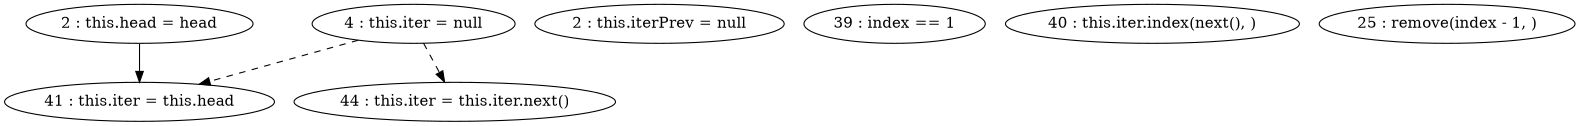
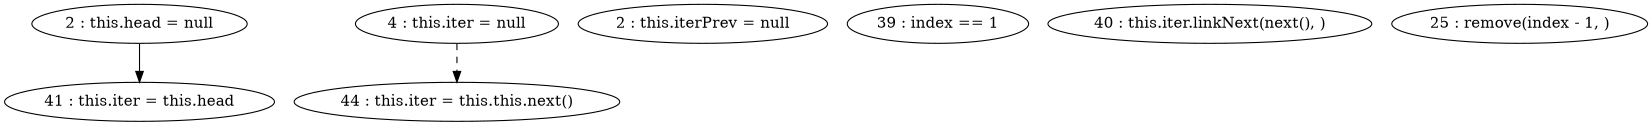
node "2 : this.head = head": label "2 : this.head = head" -> "2 : this.head = null"
node "40 : this.iter.index(next(), )": label "40 : this.iter.index(next(), )" -> "40 : this.iter.linkNext(next(), )"
edge "4 : this.iter = null" -> "41 : this.iter = this.head": removed
node "44 : this.iter = this.iter.next()": label "44 : this.iter = this.iter.next()" -> "44 : this.iter = this.this.next()"
